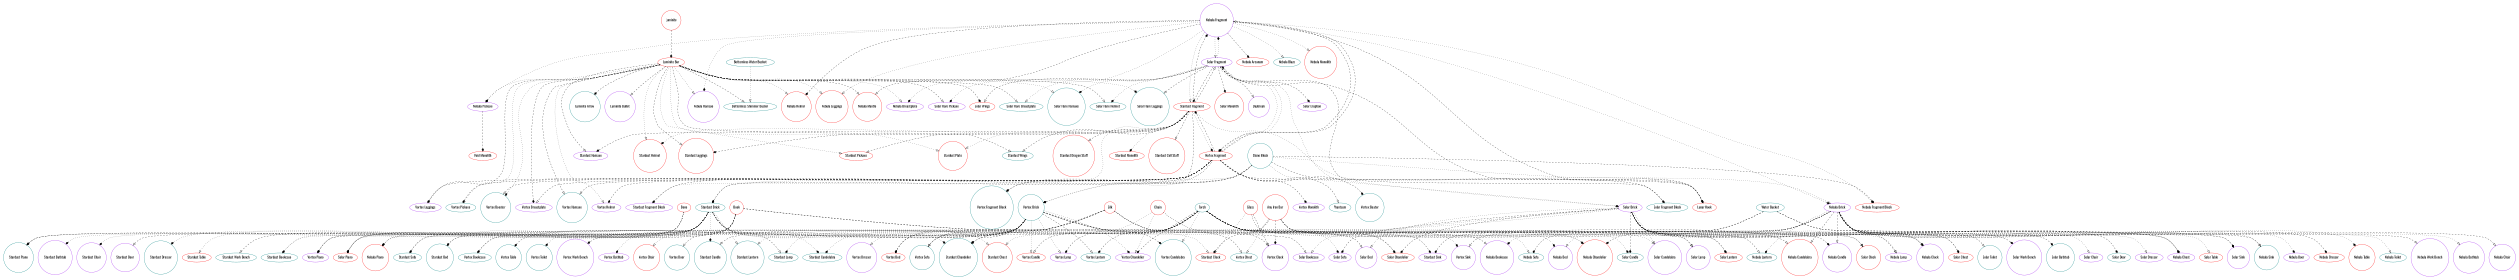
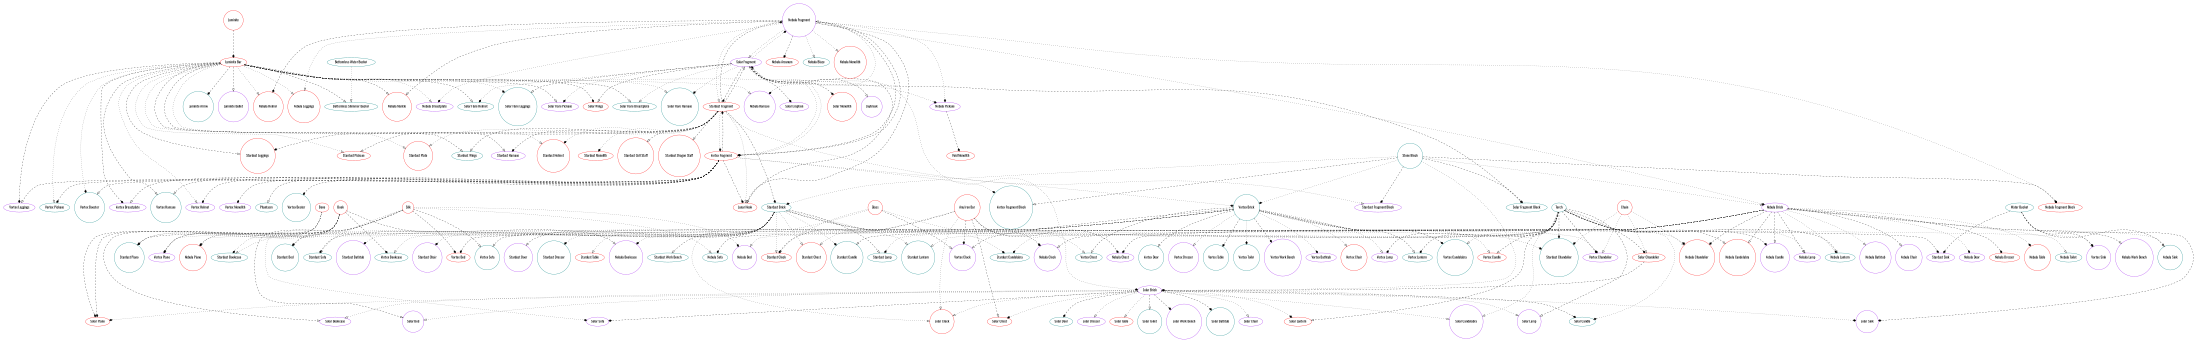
edge "Solar Brick" -> "Solar Chandelier": reversed
